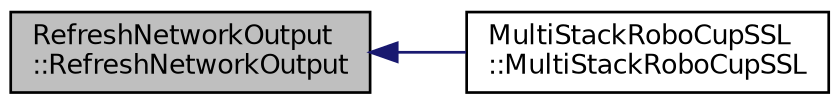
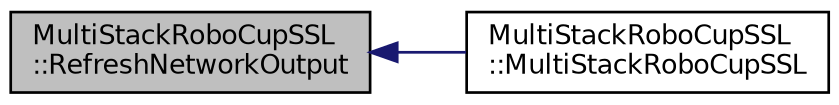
node "RefreshNetworkOutput ::RefreshNetworkOutput": label "RefreshNetworkOutput ::RefreshNetworkOutput" -> "MultiStackRoboCupSSL ::RefreshNetworkOutput"
